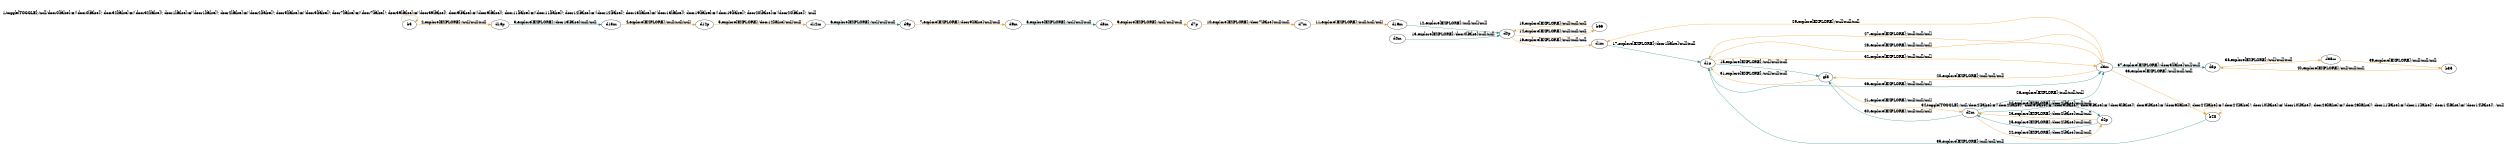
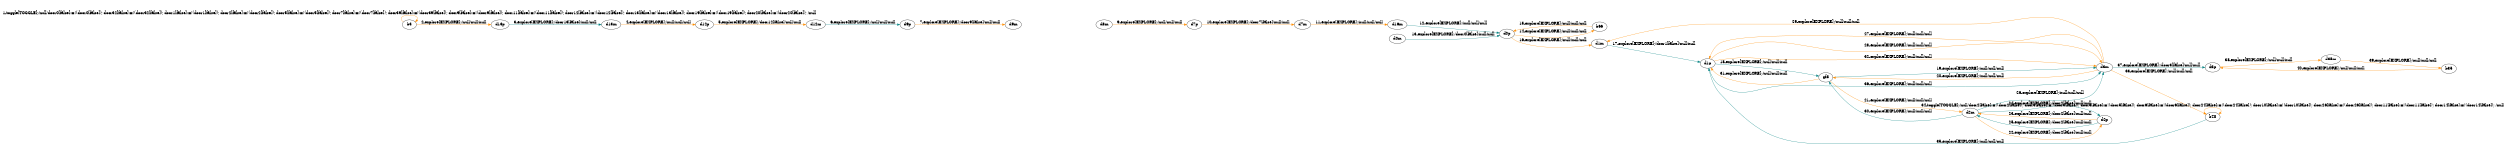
edge "d9m" -> "d8m": removed, label "8-explore[EXPLORE];/null/null/null"
edge "gf8" -> "d3m": added, label "19-explore[EXPLORE];/null/null/null"
